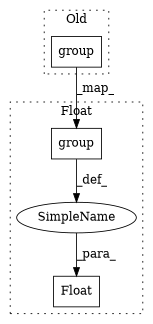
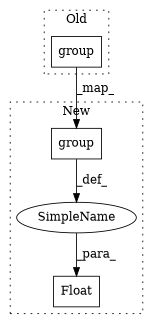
cluster "Float": label "Float" -> "New"
